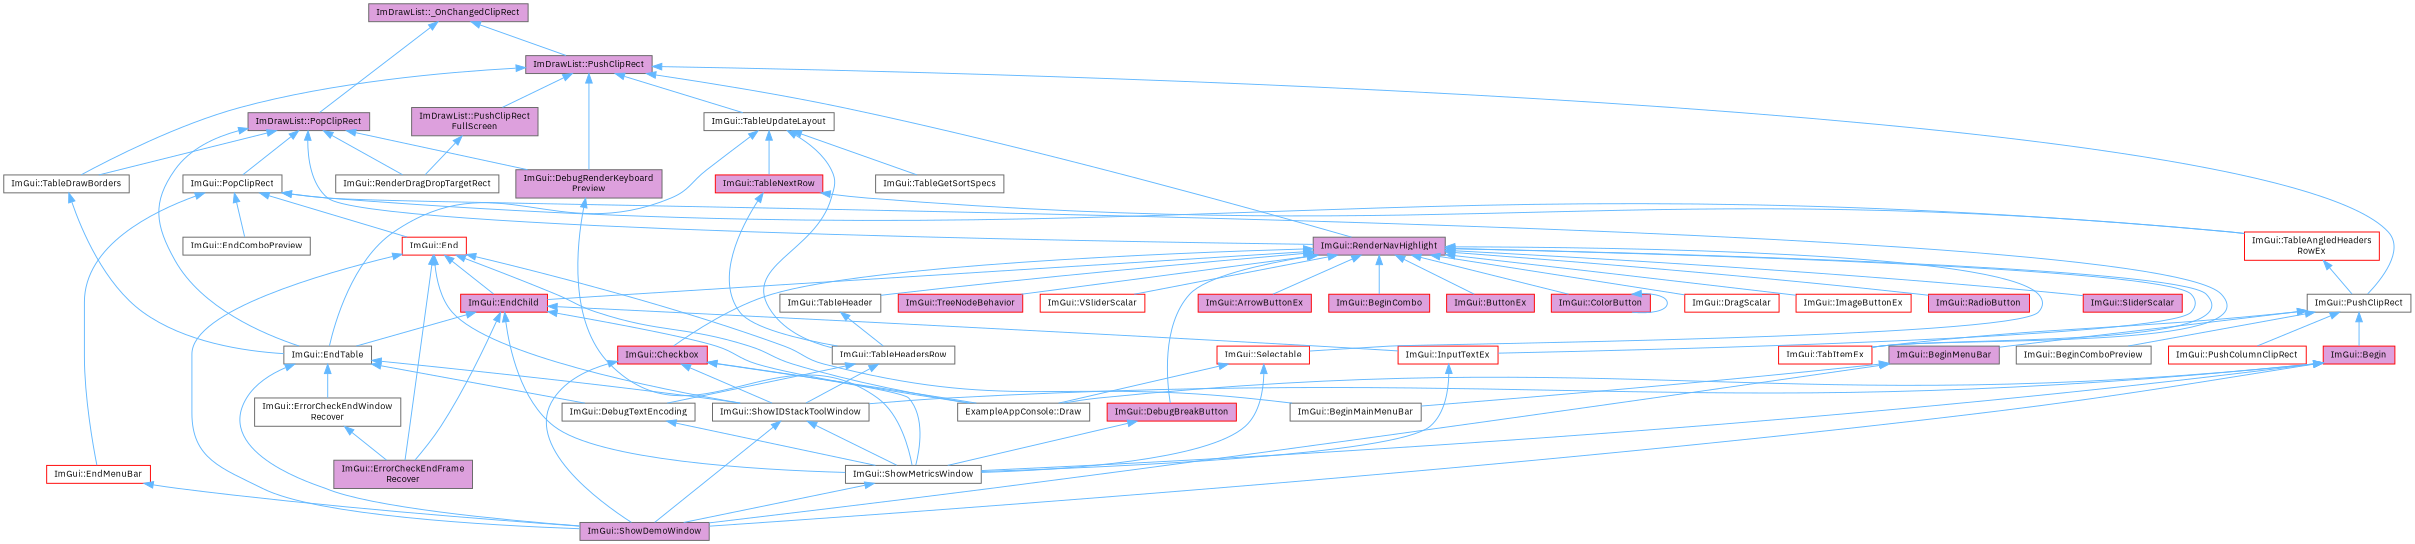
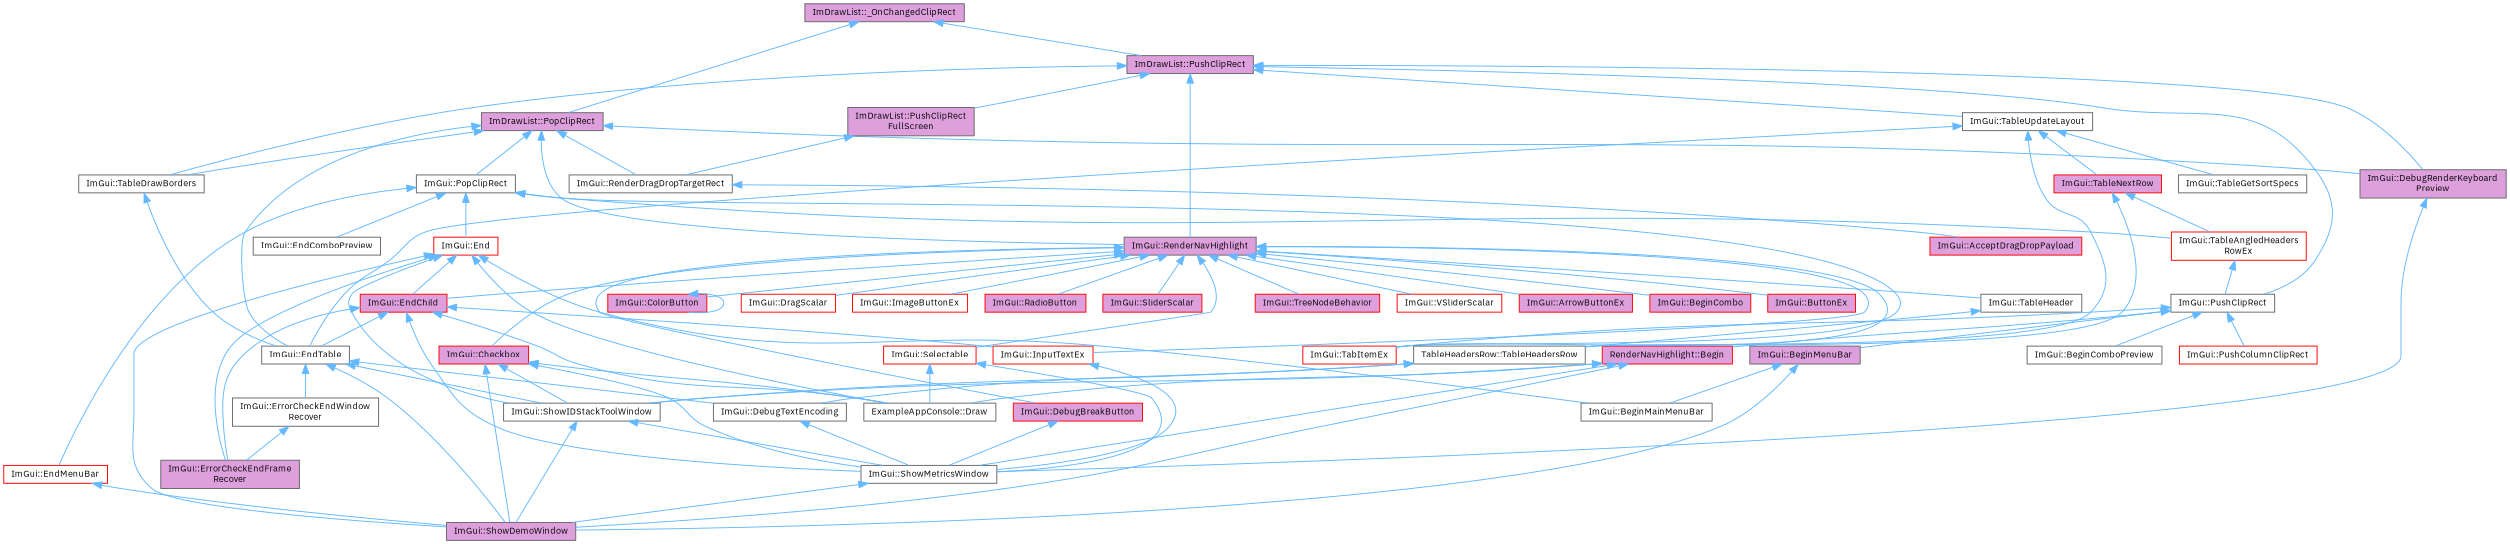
node "ImGui::AcceptDragDropPayload": added
node "ImGui::TableHeadersRow": label "ImGui::TableHeadersRow" -> "TableHeadersRow::TableHeadersRow"
node "ImGui::Begin": label "ImGui::Begin" -> "RenderNavHighlight::Begin"
